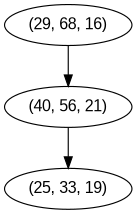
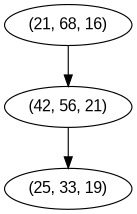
node "(29, 68, 16)": label "(29, 68, 16)" -> "(21, 68, 16)"
node "(40, 56, 21)": label "(40, 56, 21)" -> "(42, 56, 21)"
